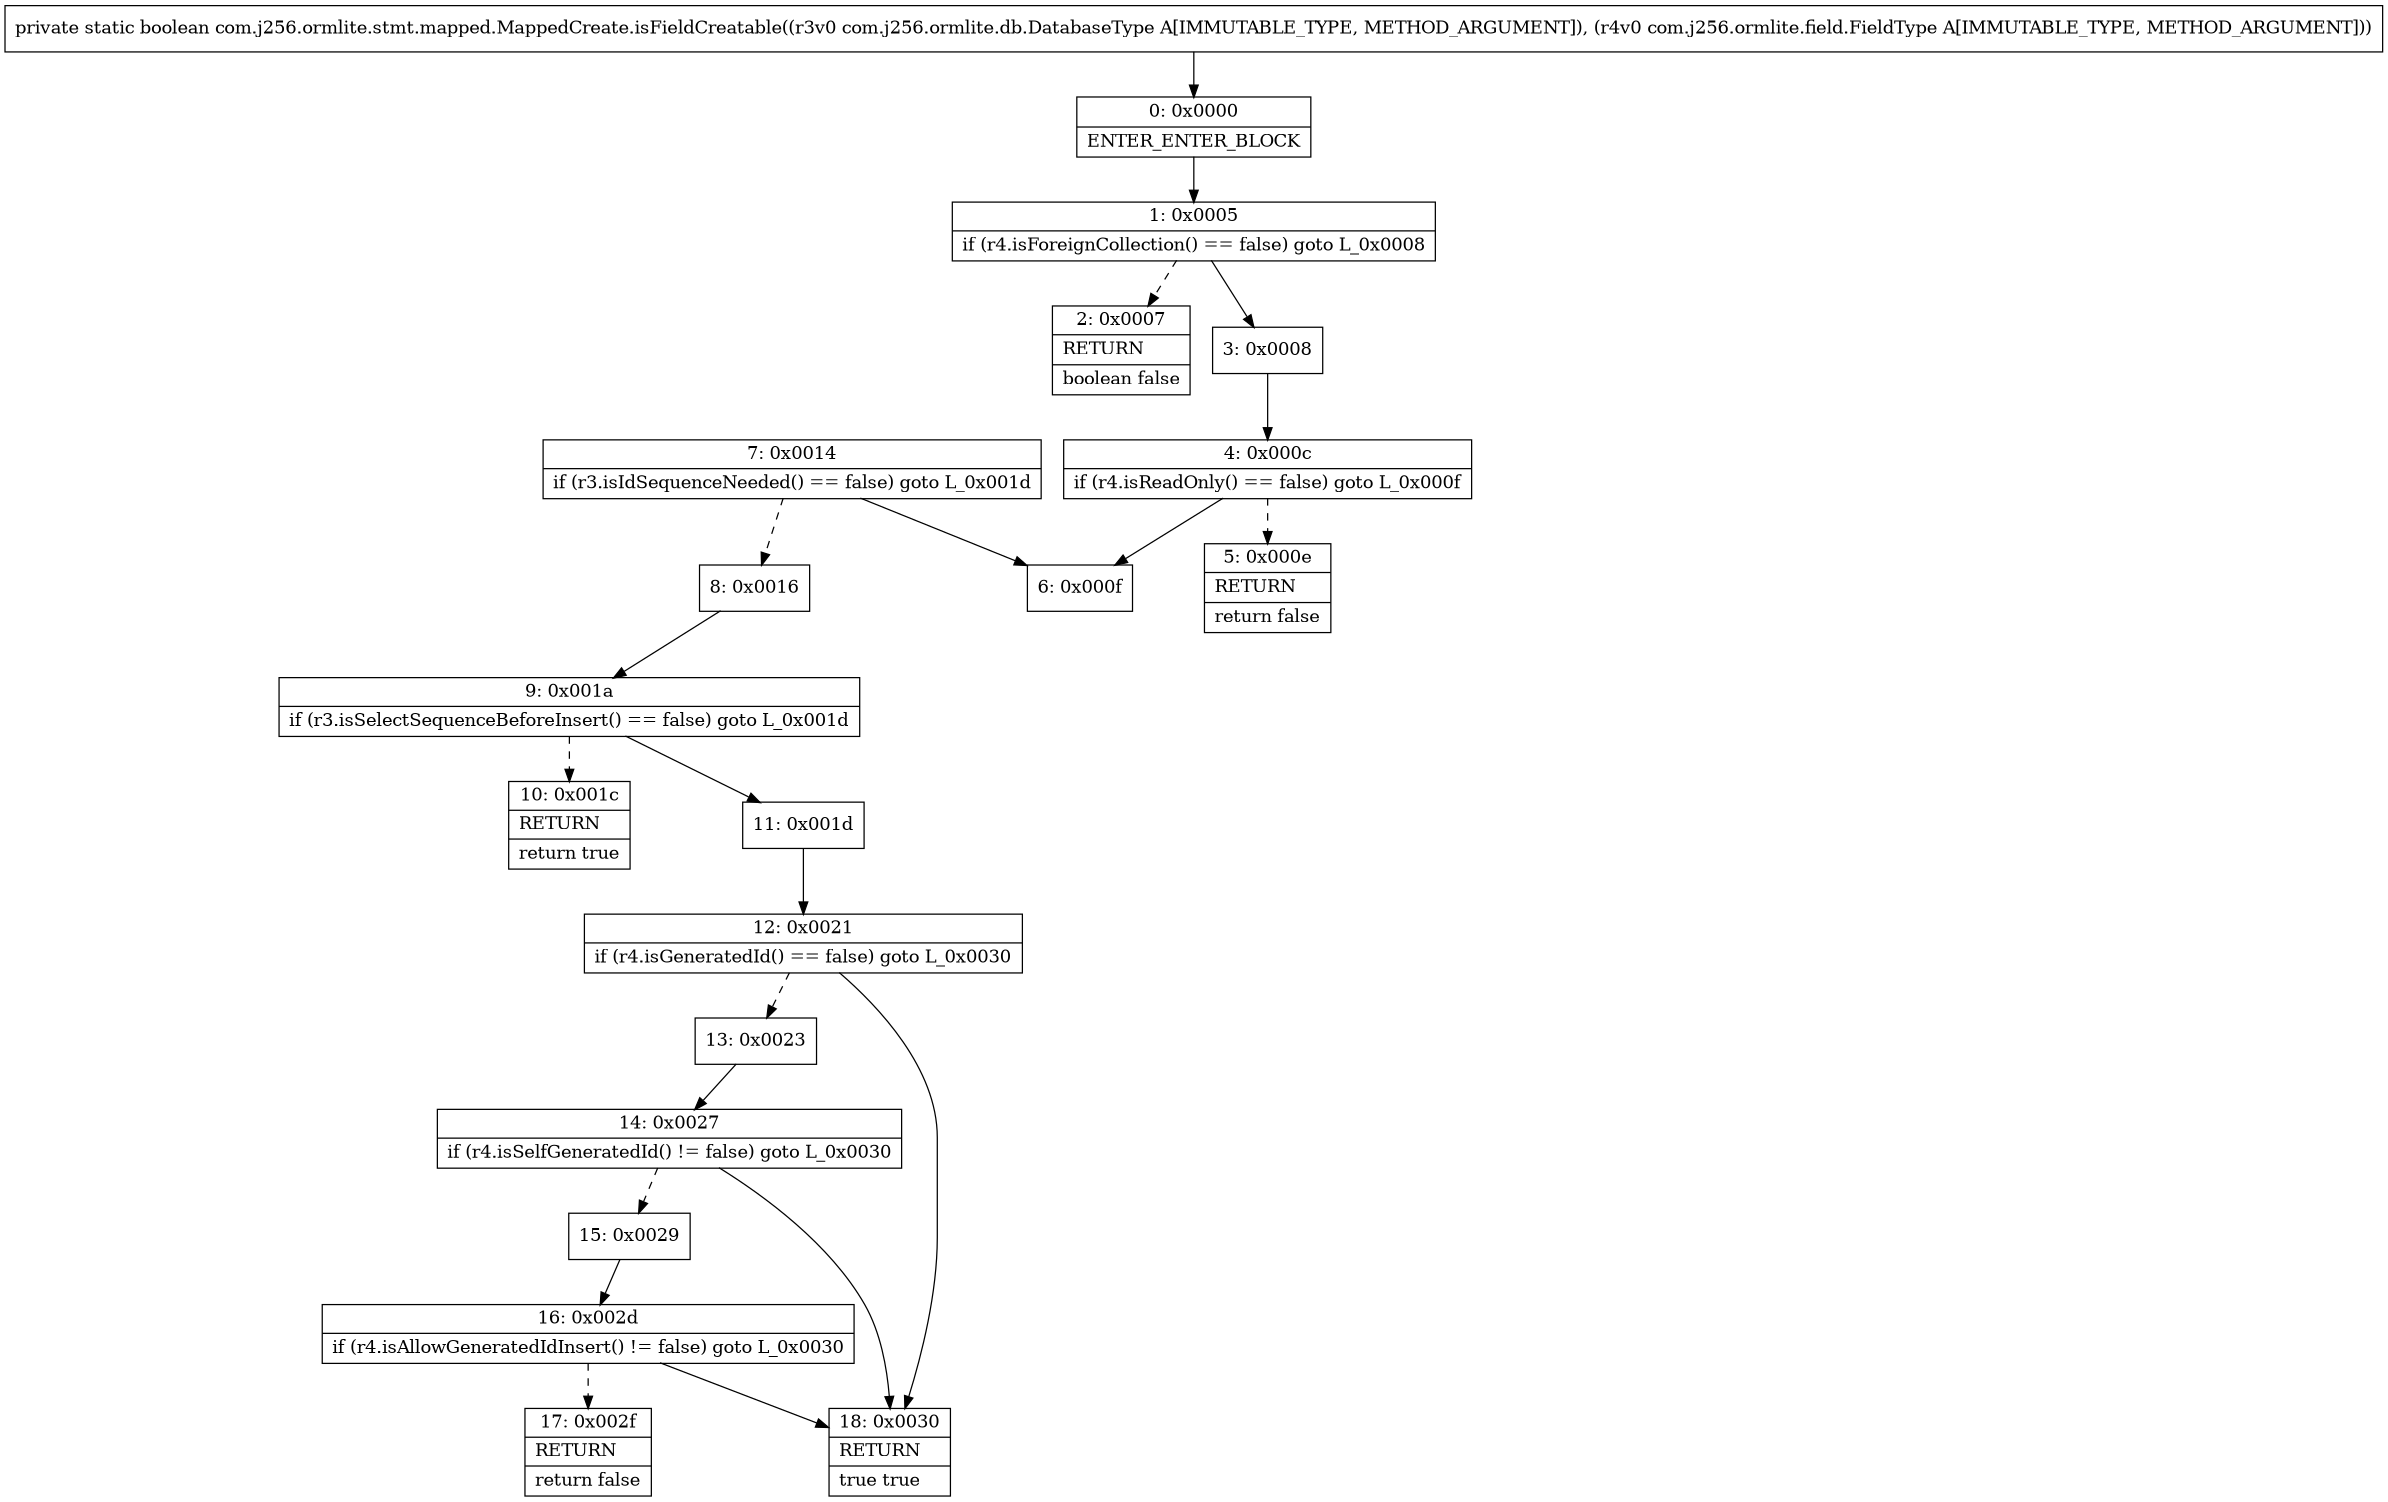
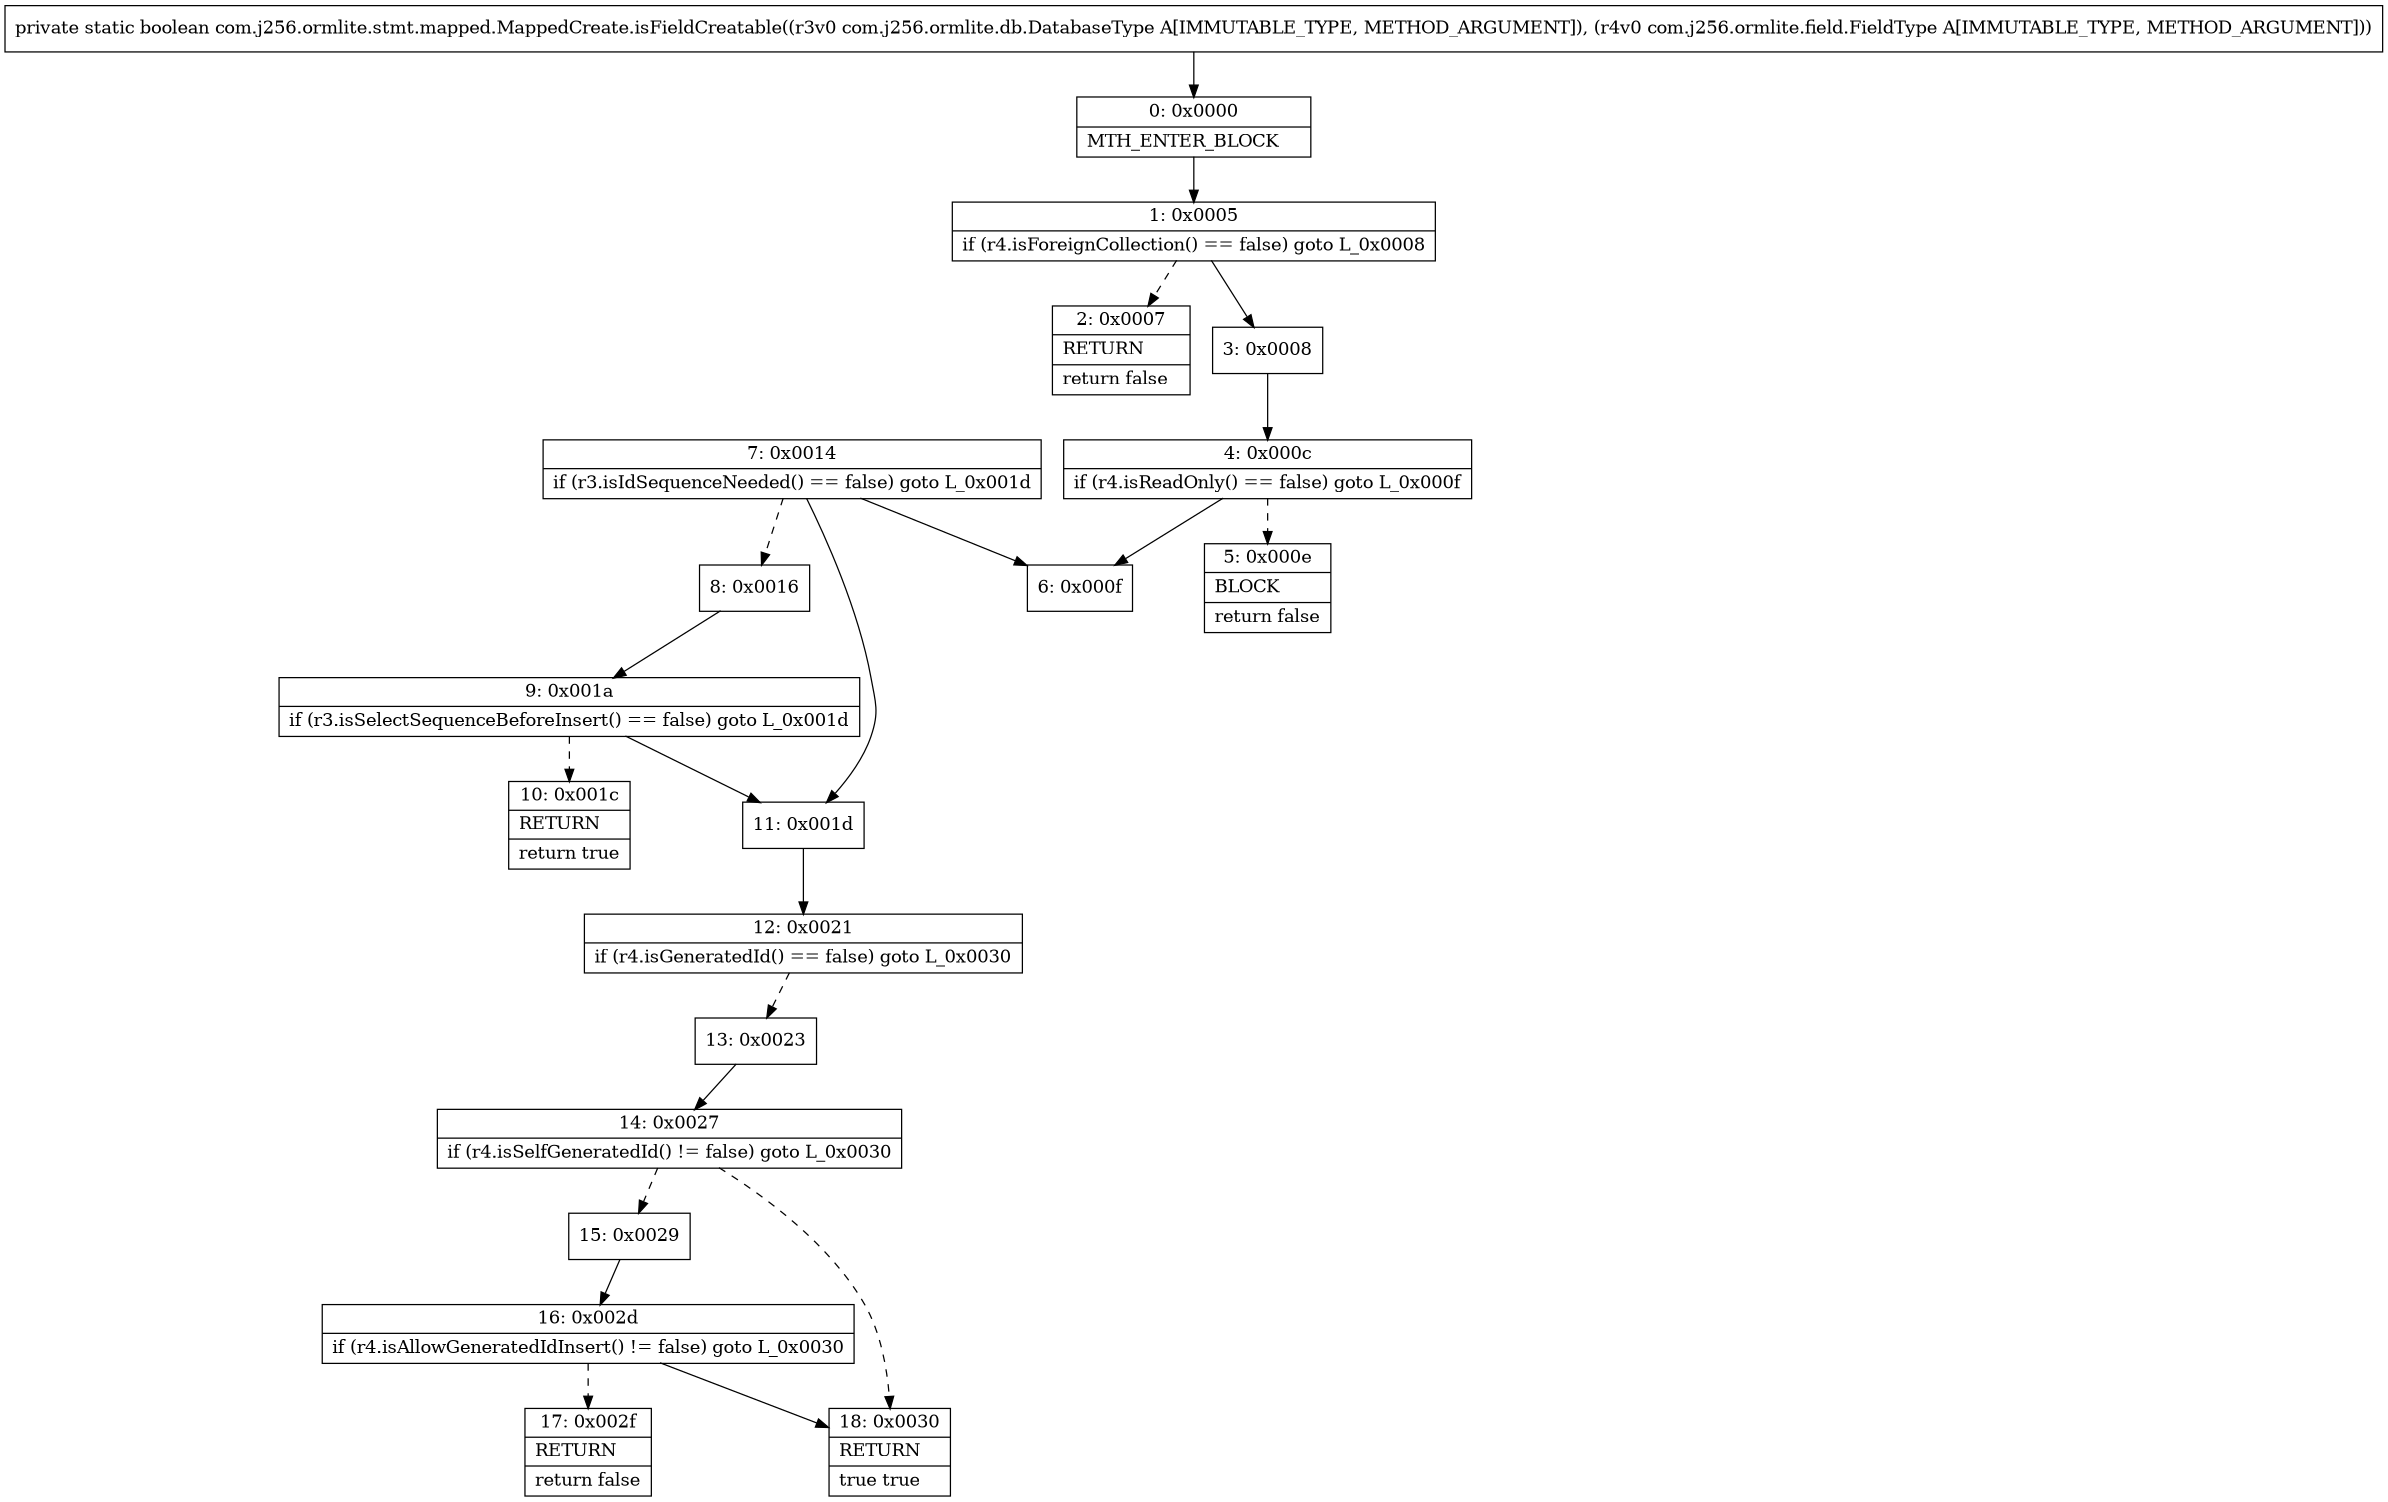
node "0: 0x0000": text "ENTER_ENTER_BLOCK" -> "MTH_ENTER_BLOCK"
node "2: 0x0007": text "boolean false" -> "return false"
node "5: 0x000e": text "RETURN" -> "BLOCK"
edge "7: 0x0014" -> "11: 0x001d": added
edge "12: 0x0021" -> "18: 0x0030": removed
edge "14: 0x0027" -> "18: 0x0030": style solid -> dashed
